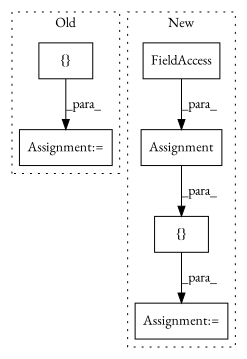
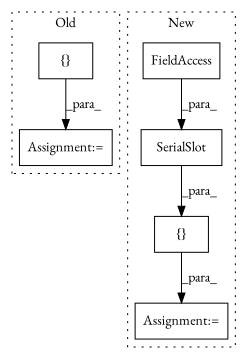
node "Assignment": label "Assignment" -> "SerialSlot"
